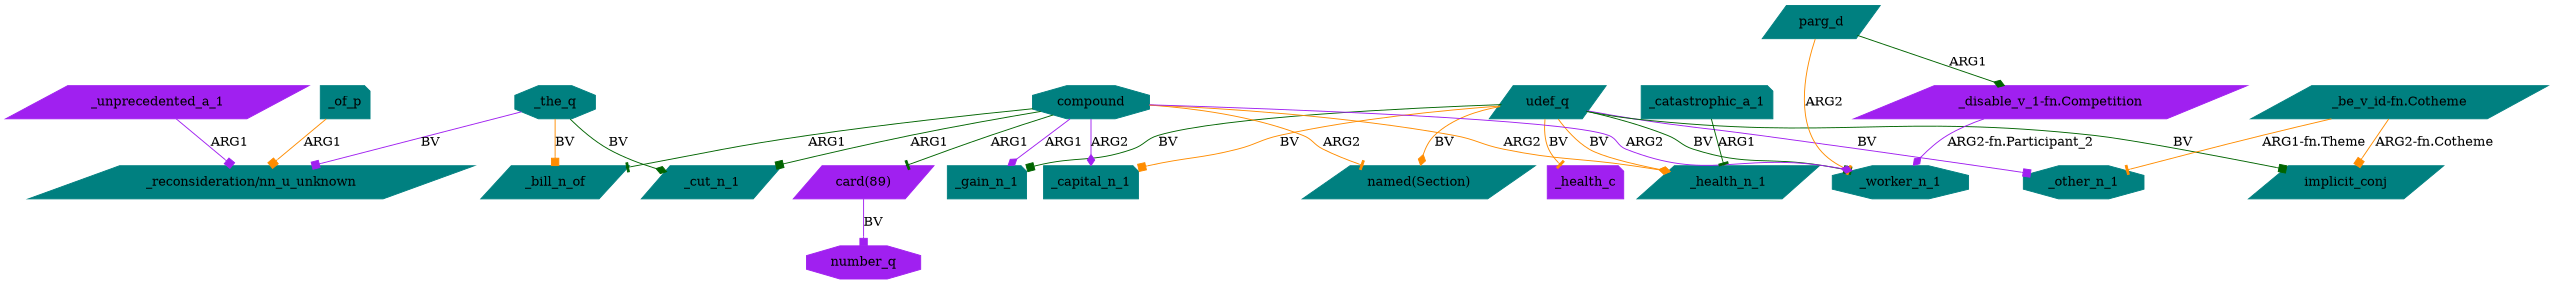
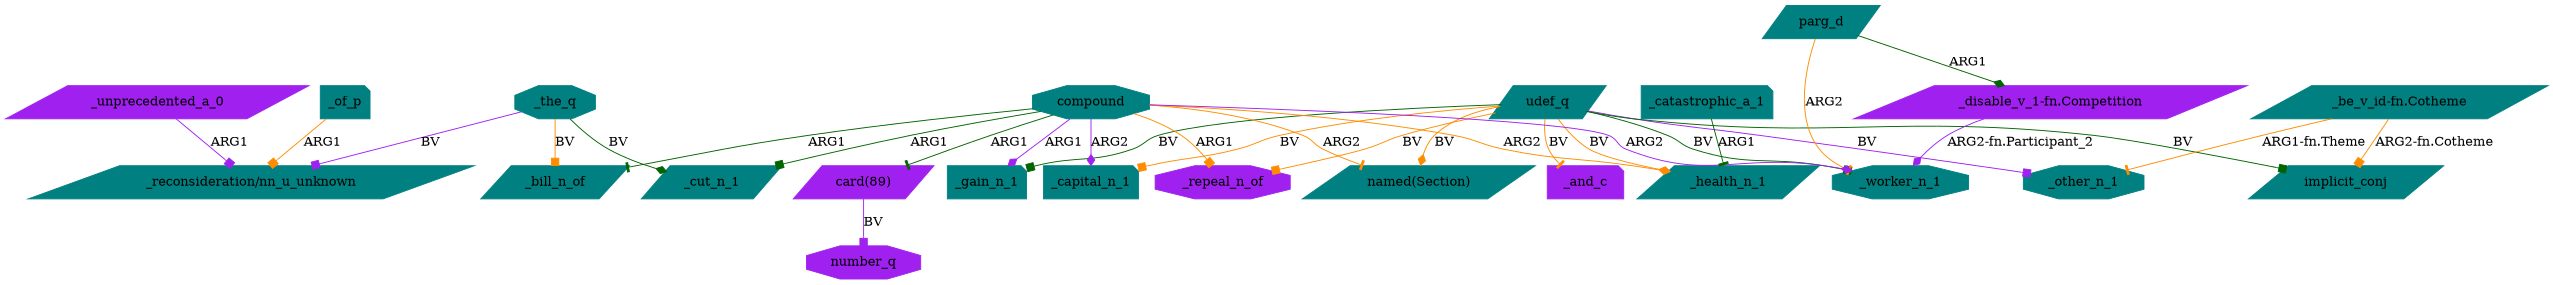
node "_unprecedented_a_1": label "_unprecedented_a_1" -> "_unprecedented_a_0"
node "_repeal_n_of": added
node "_health_c": label "_health_c" -> "_and_c"
